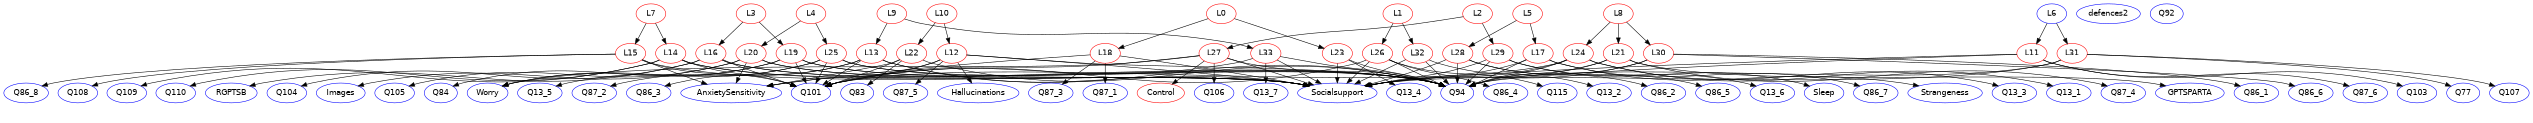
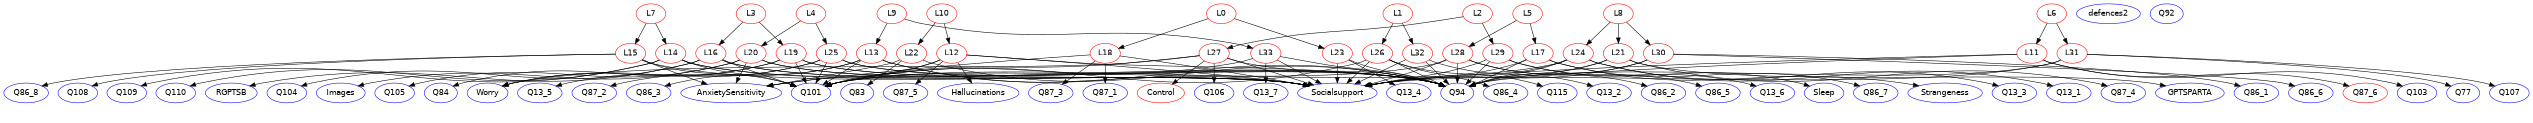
node "L6": color blue -> red
edge "L22" -> "Q101": now "L28" -> "Q101"
node "Q87_6": color blue -> red
